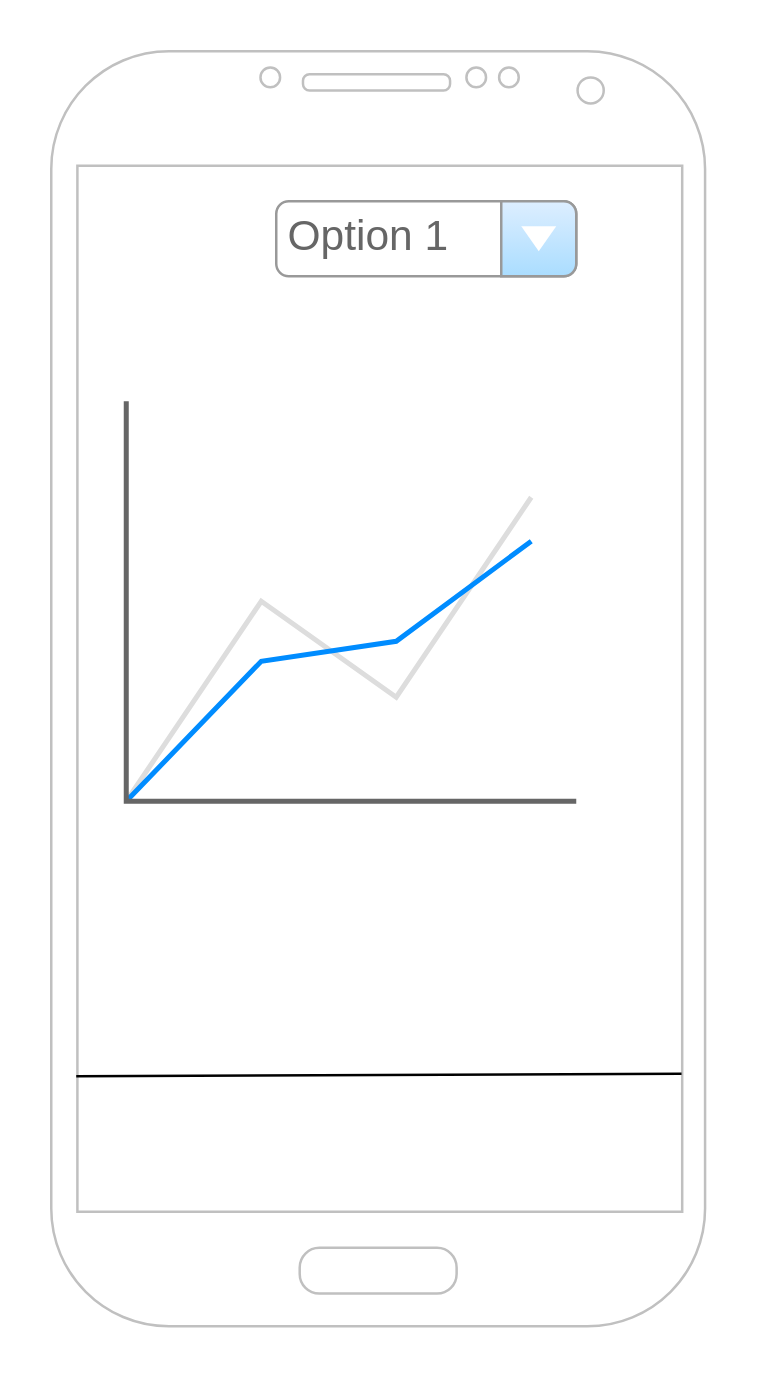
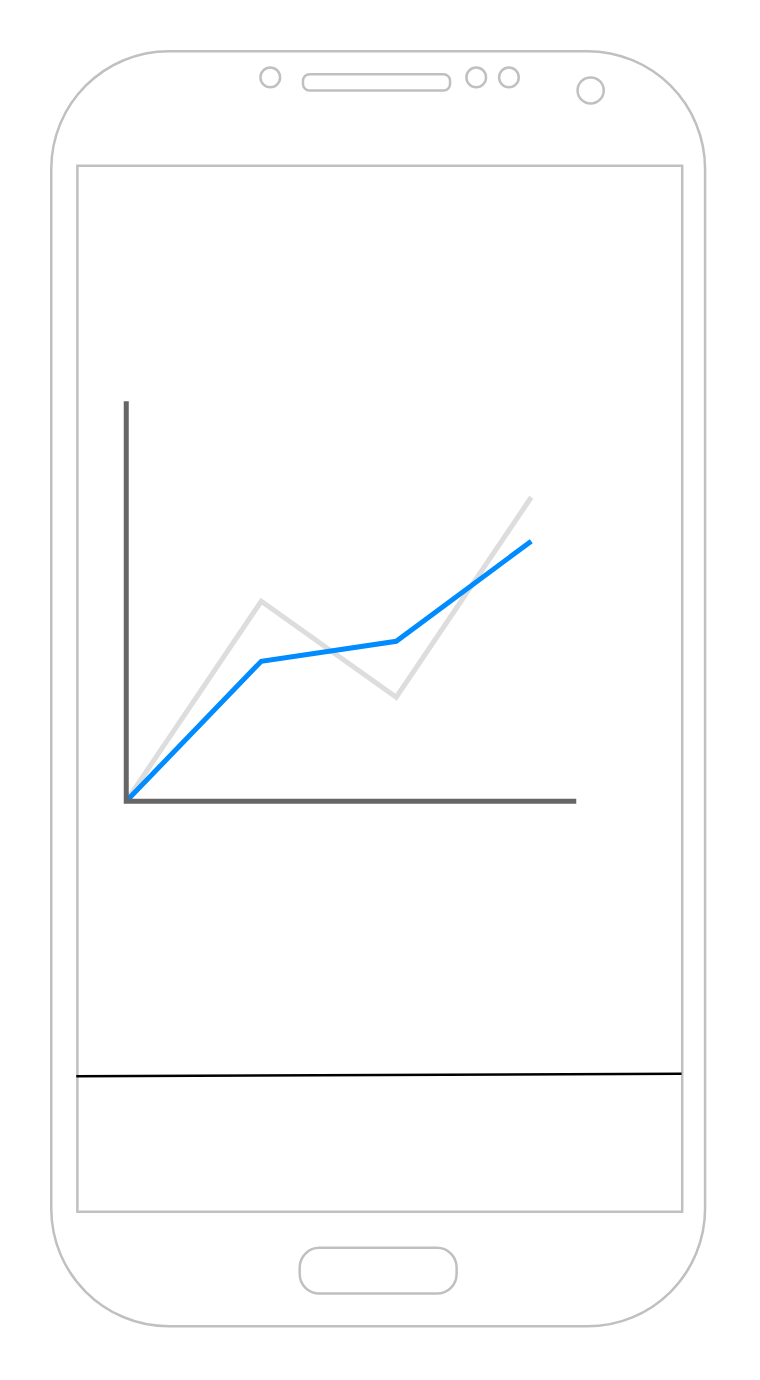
node "Option 1": removed
